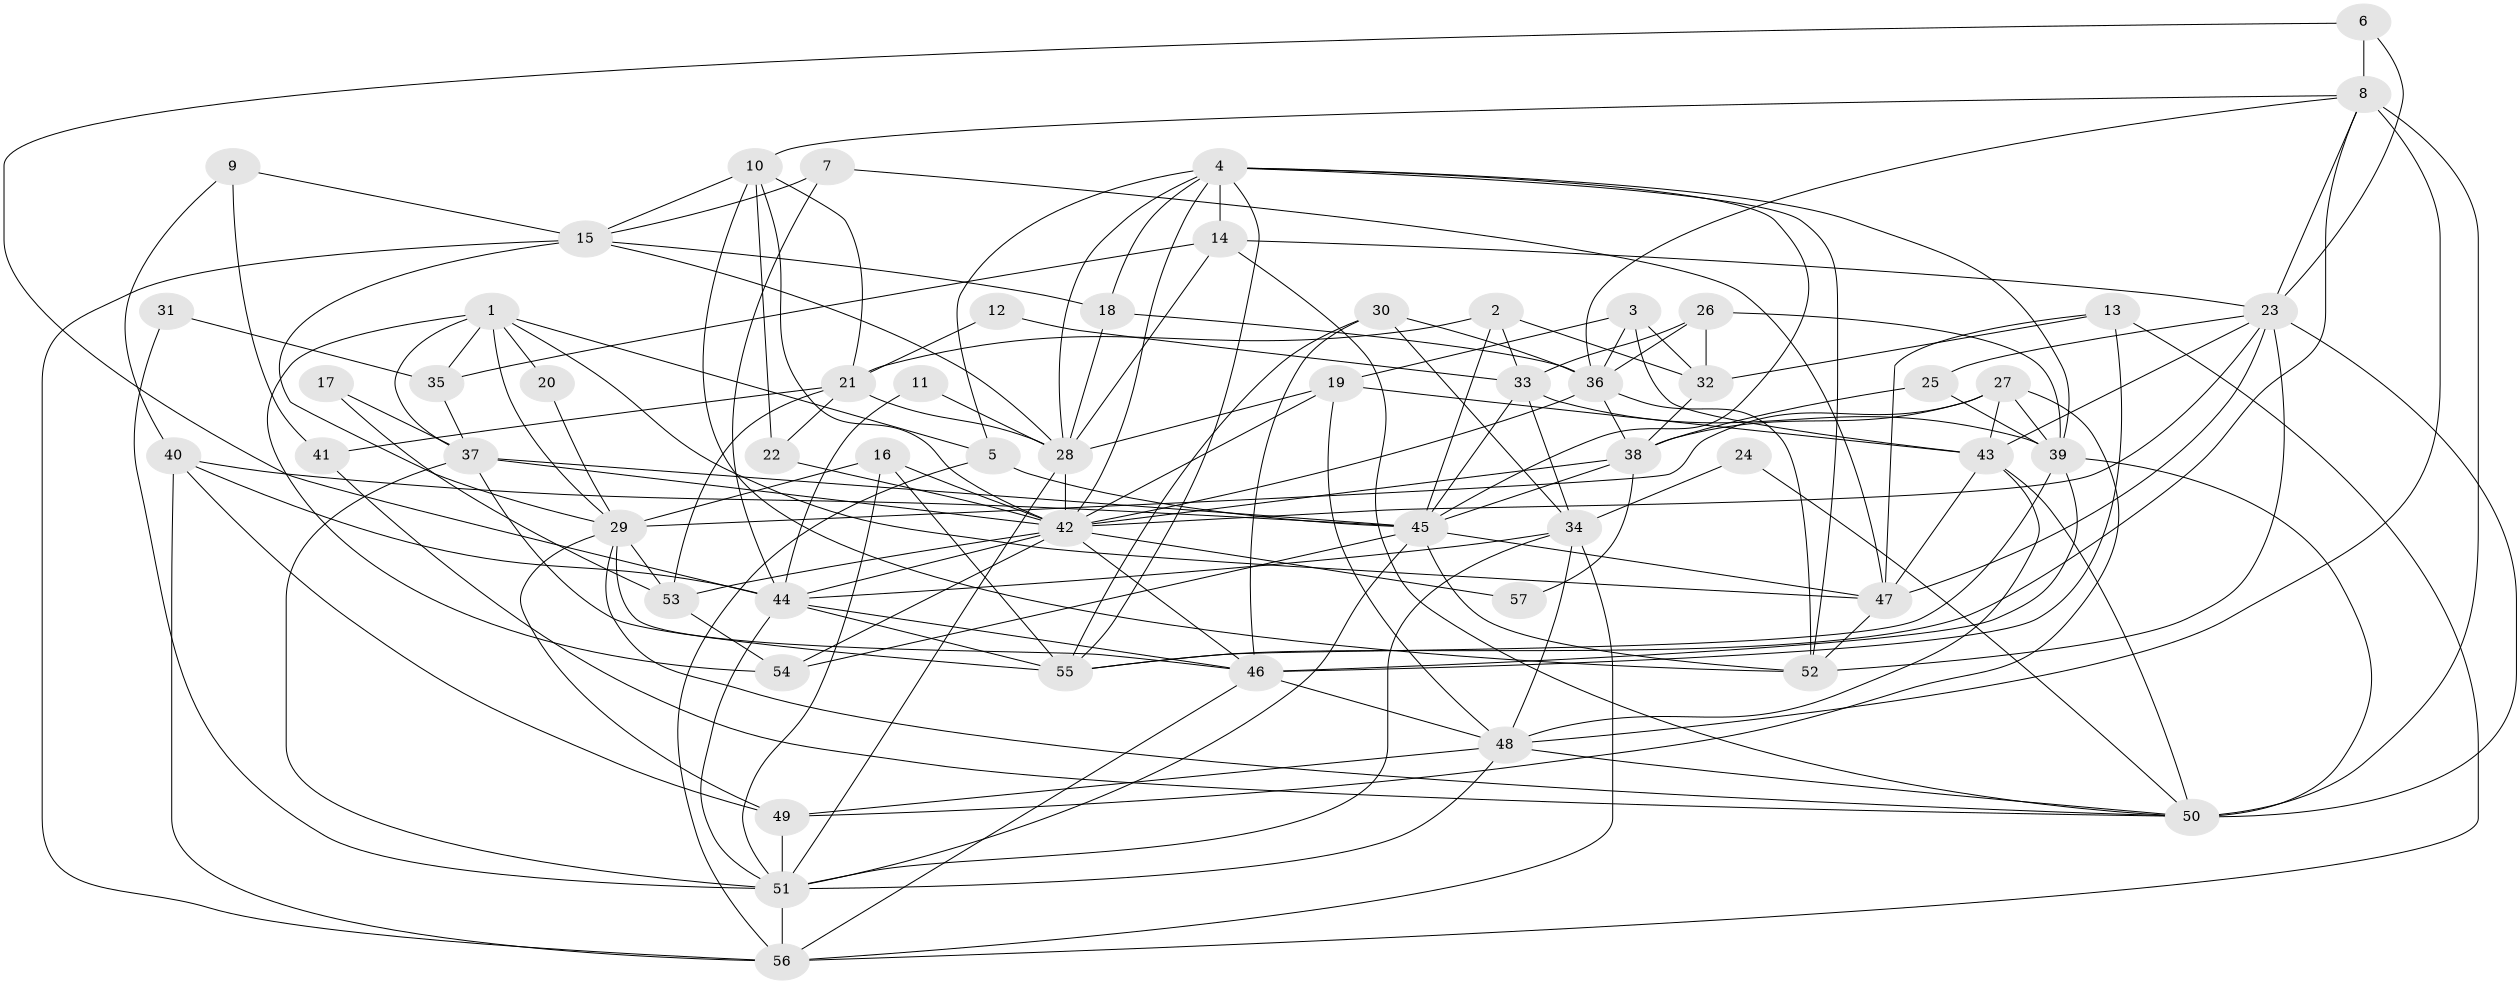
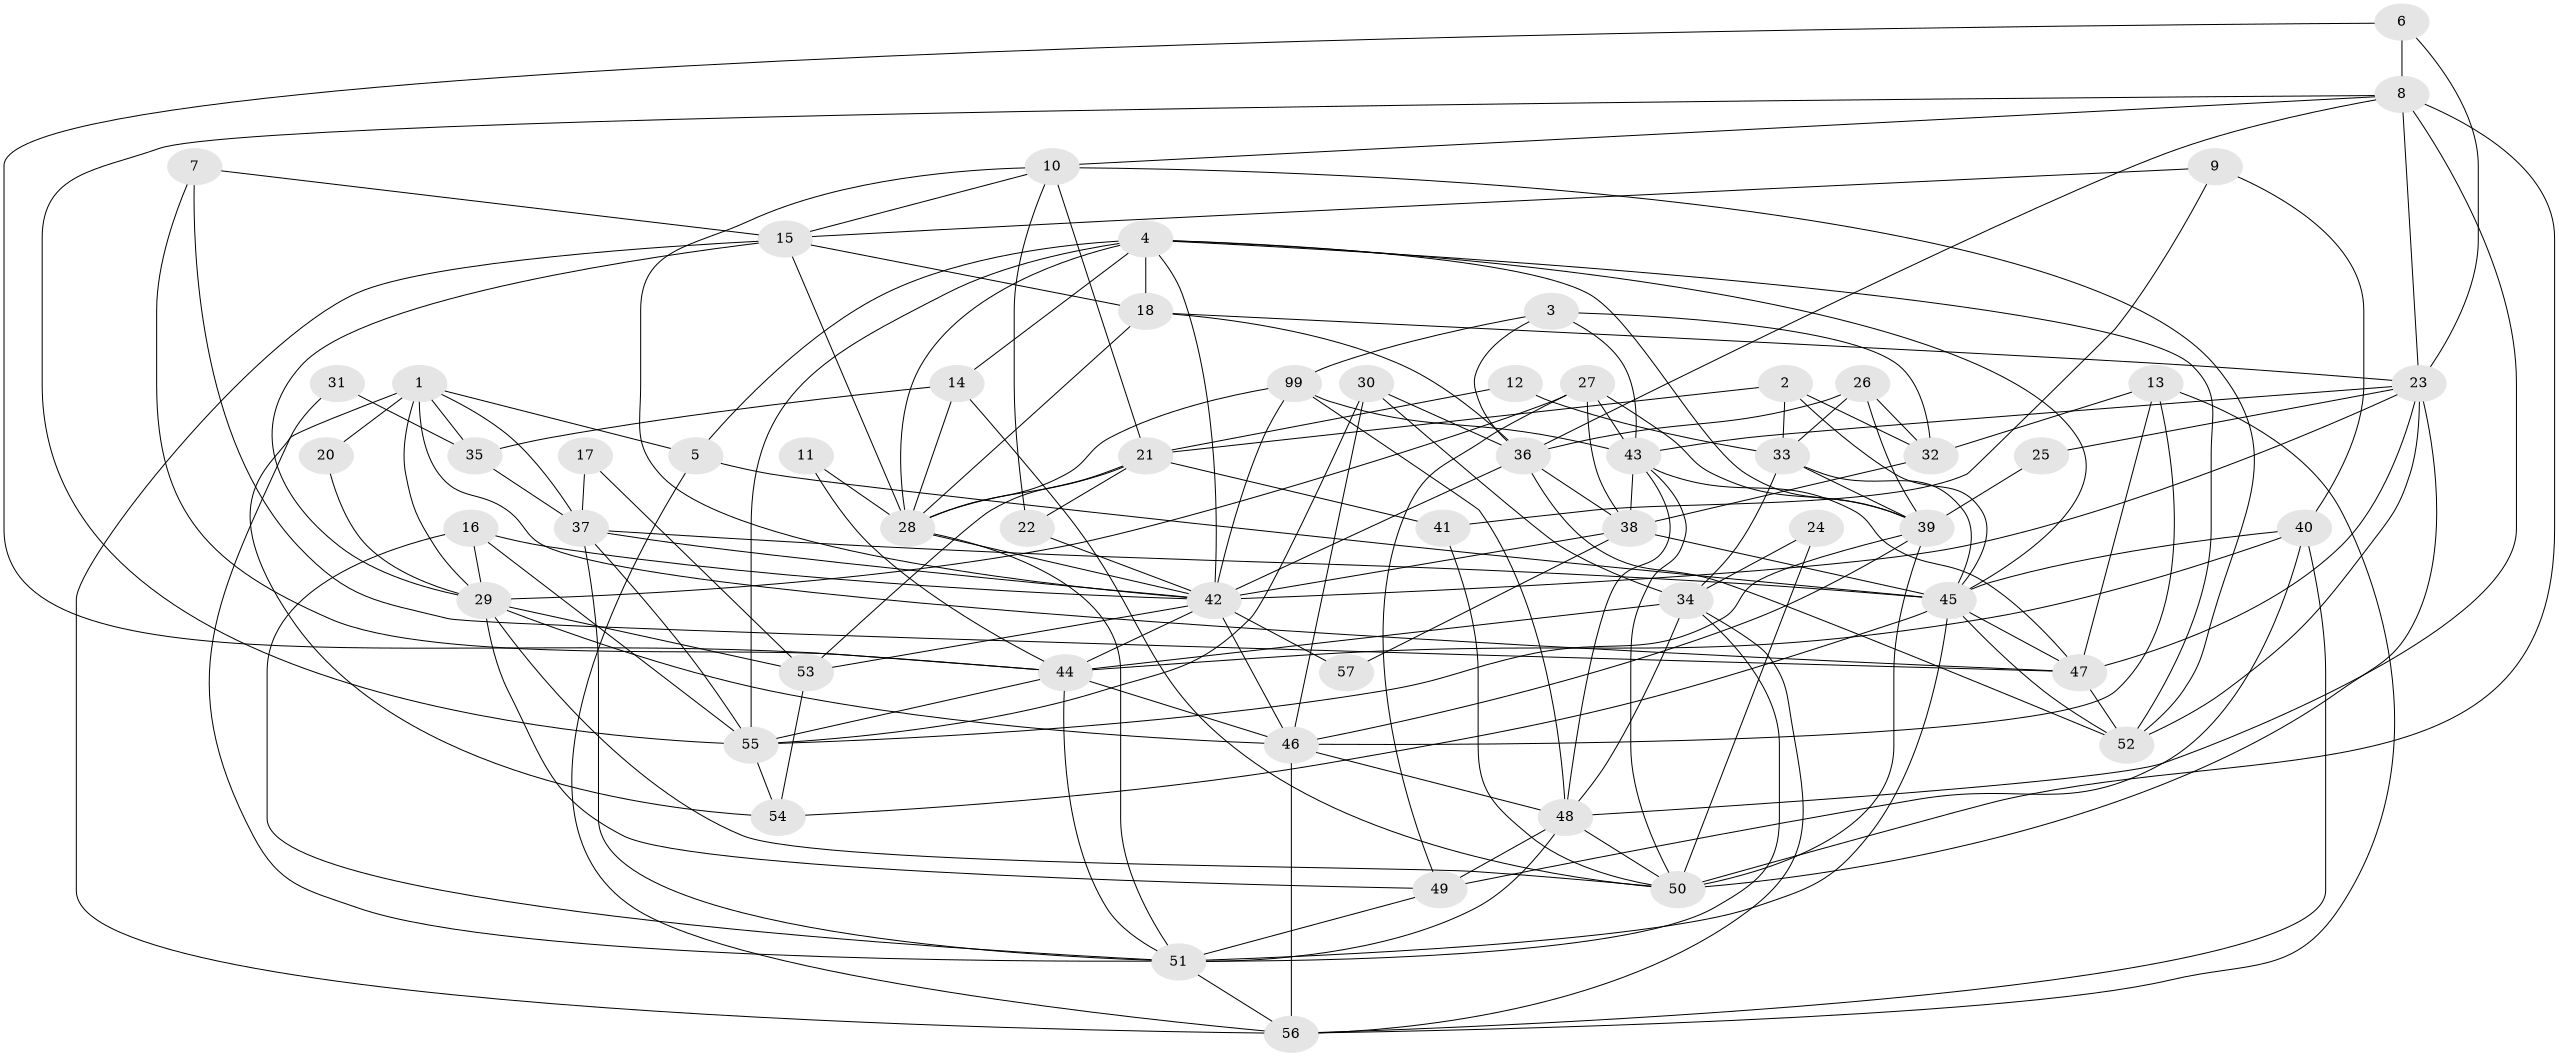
edge "14" -- "23": now "18" -- "23"
node "19": label "19" -> "99"
edge "25" -- "38": now "43" -- "38"
edge "42" -- "54": now "55" -- "54"
